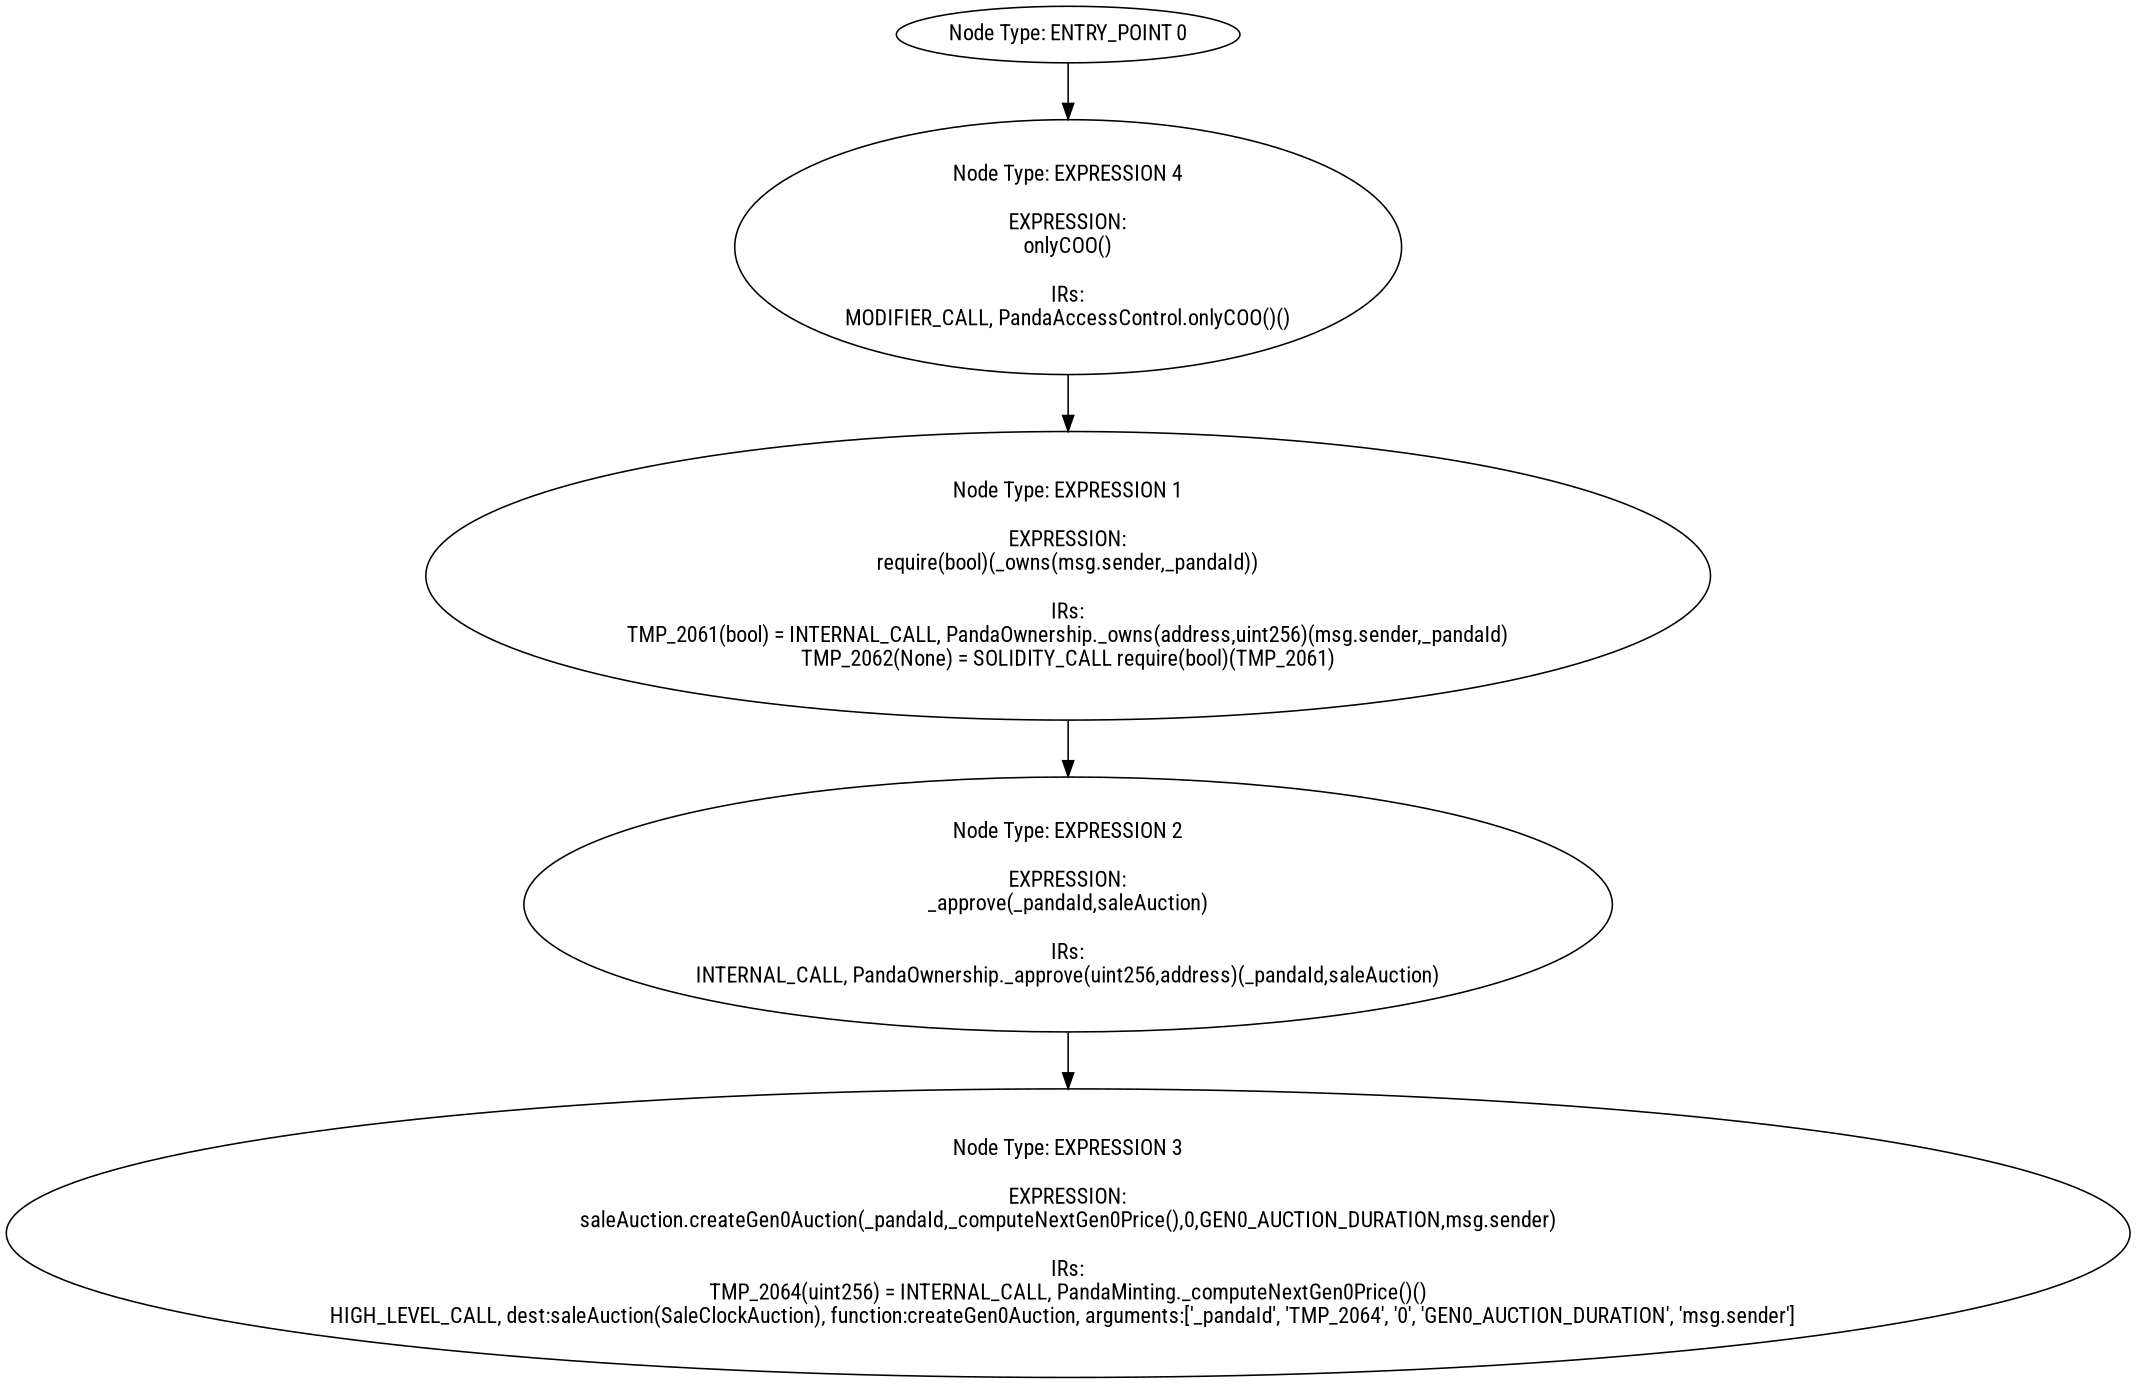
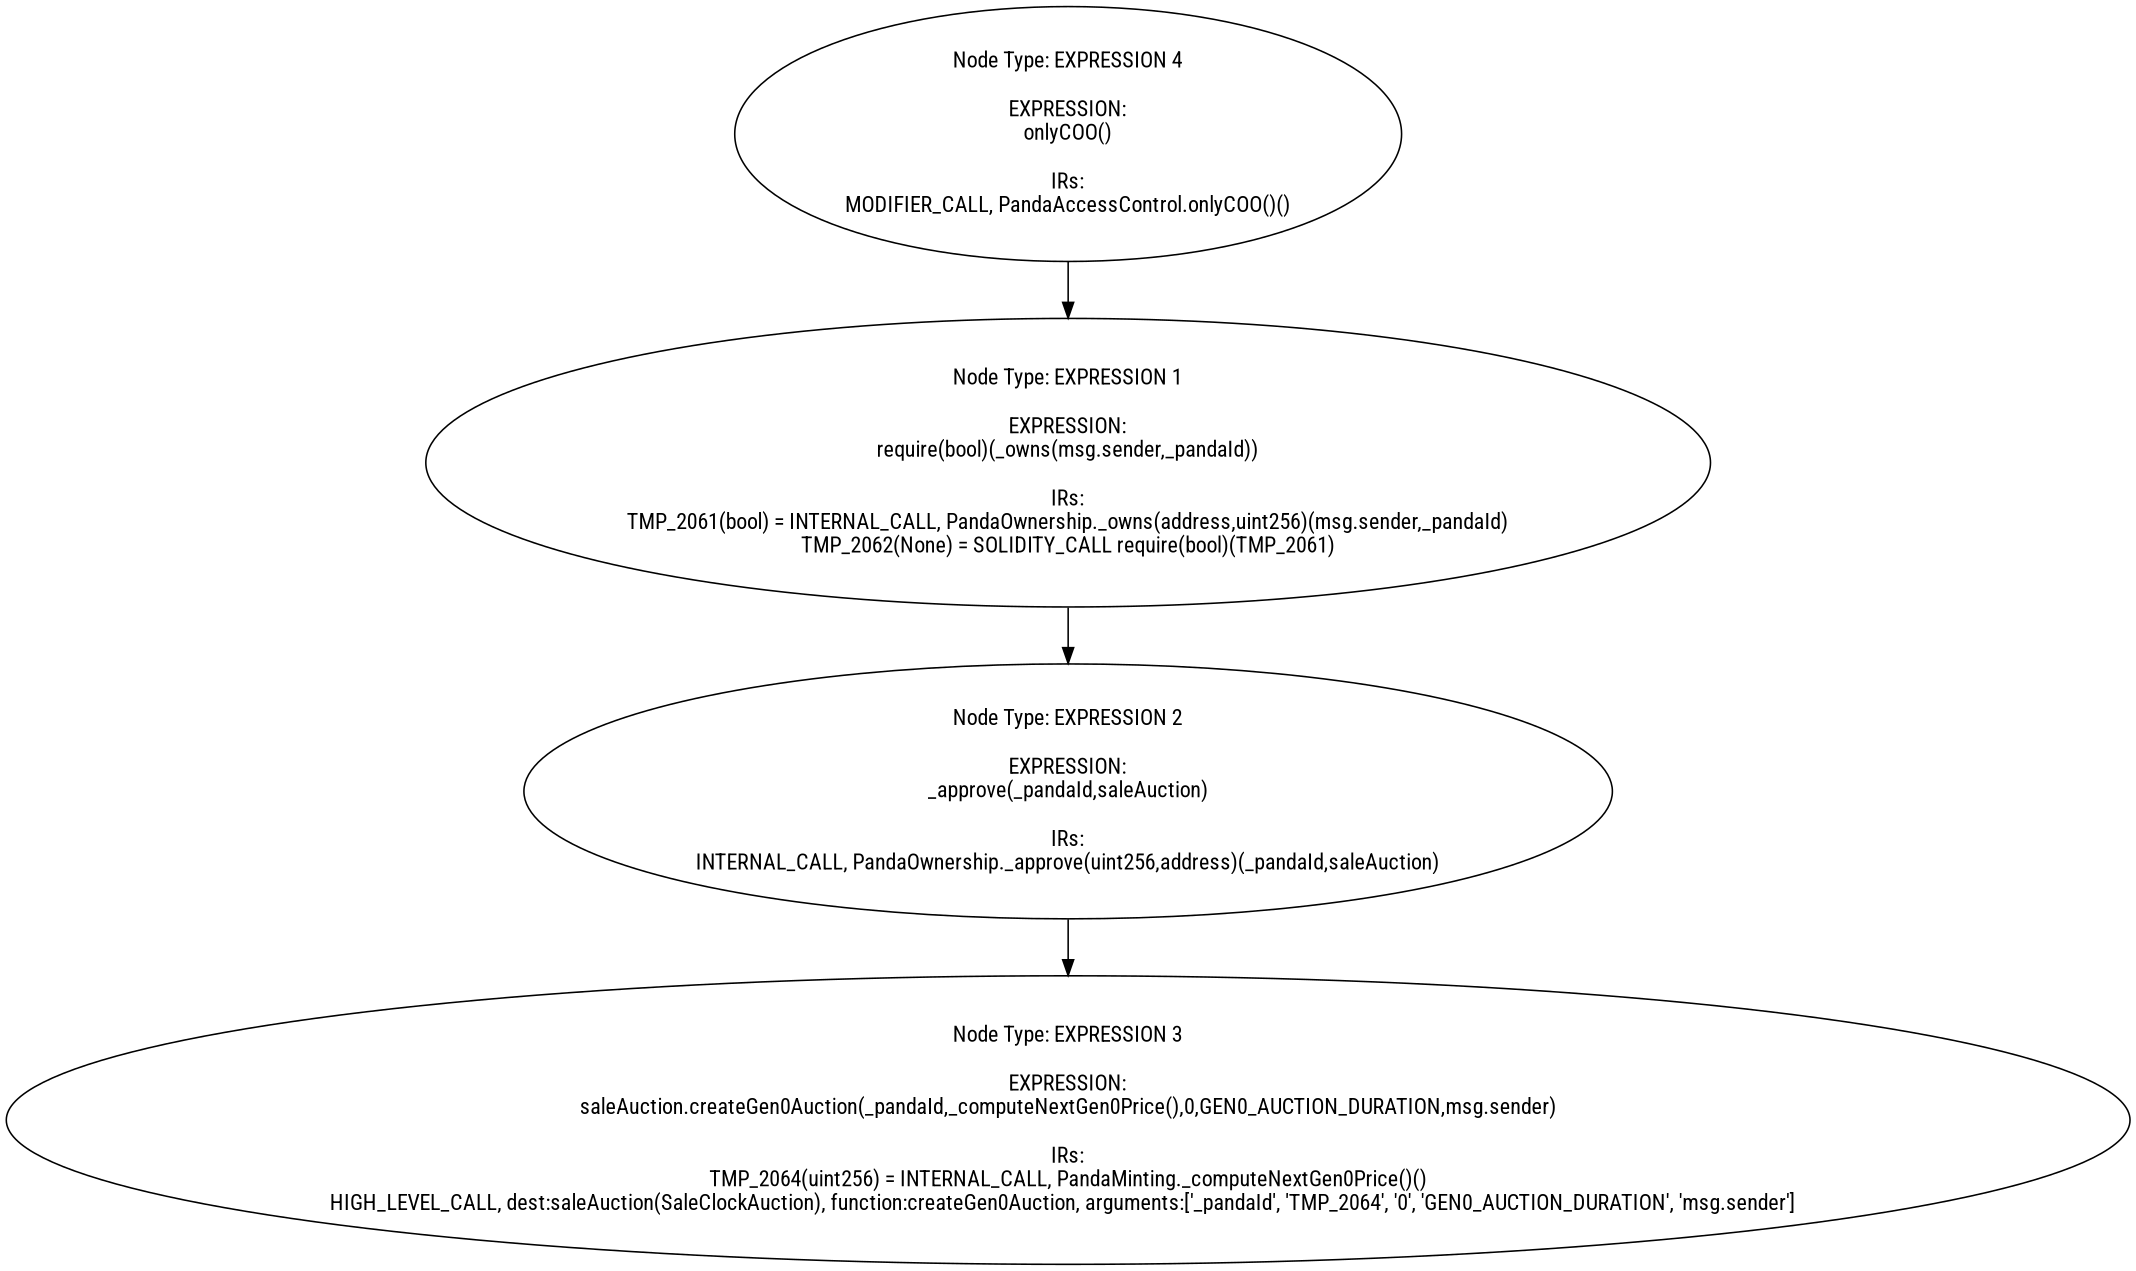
node "Node Type: ENTRY_POINT 0": removed
